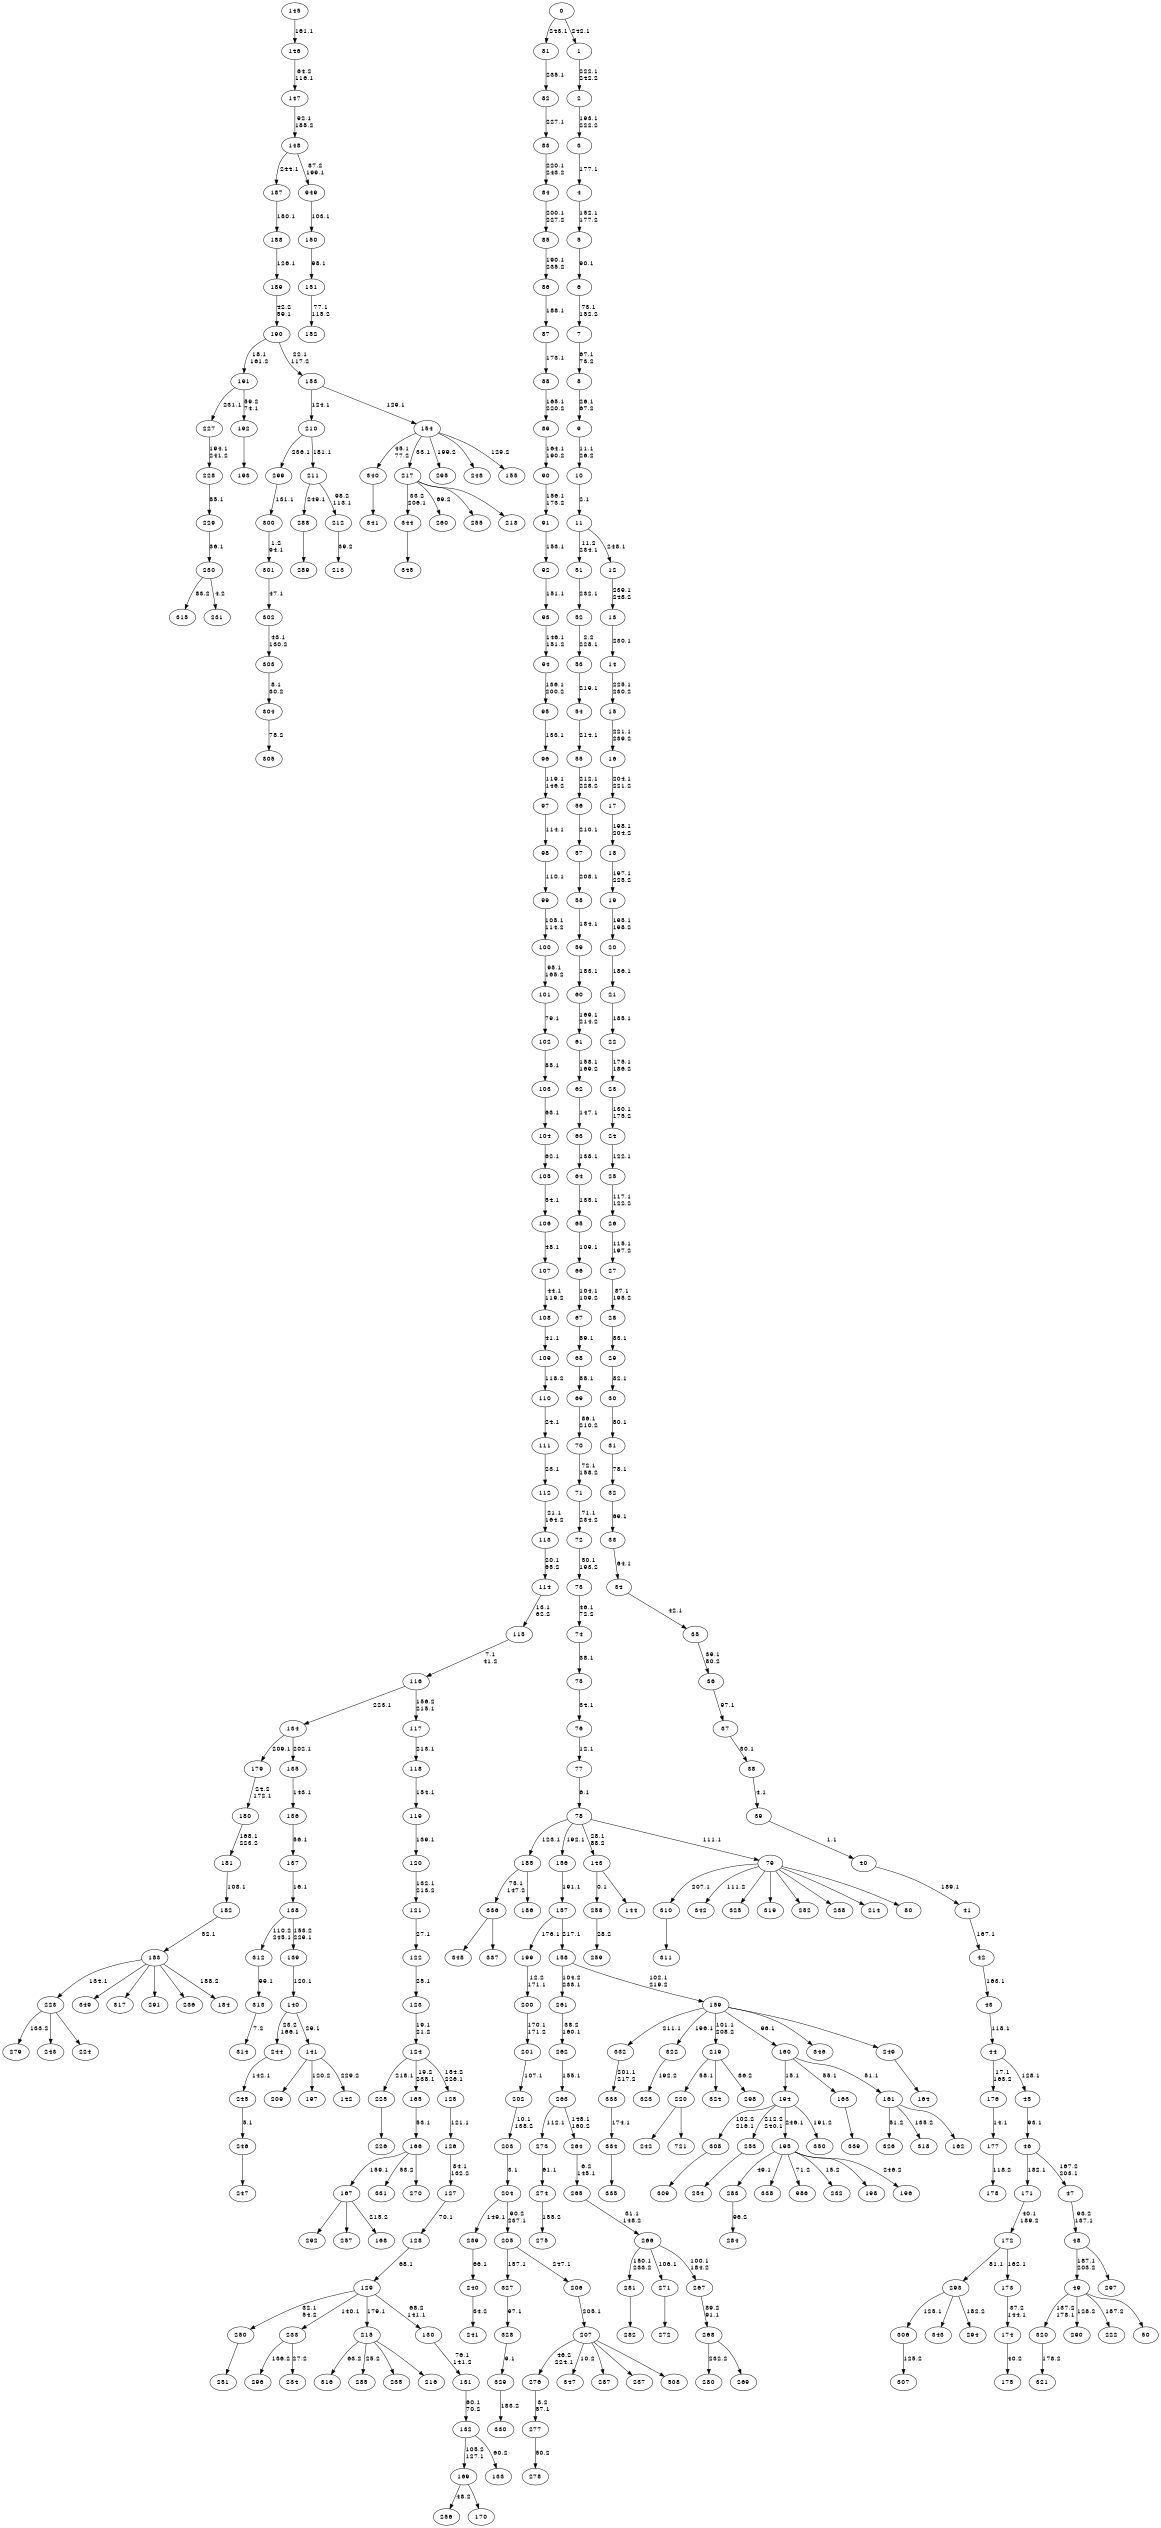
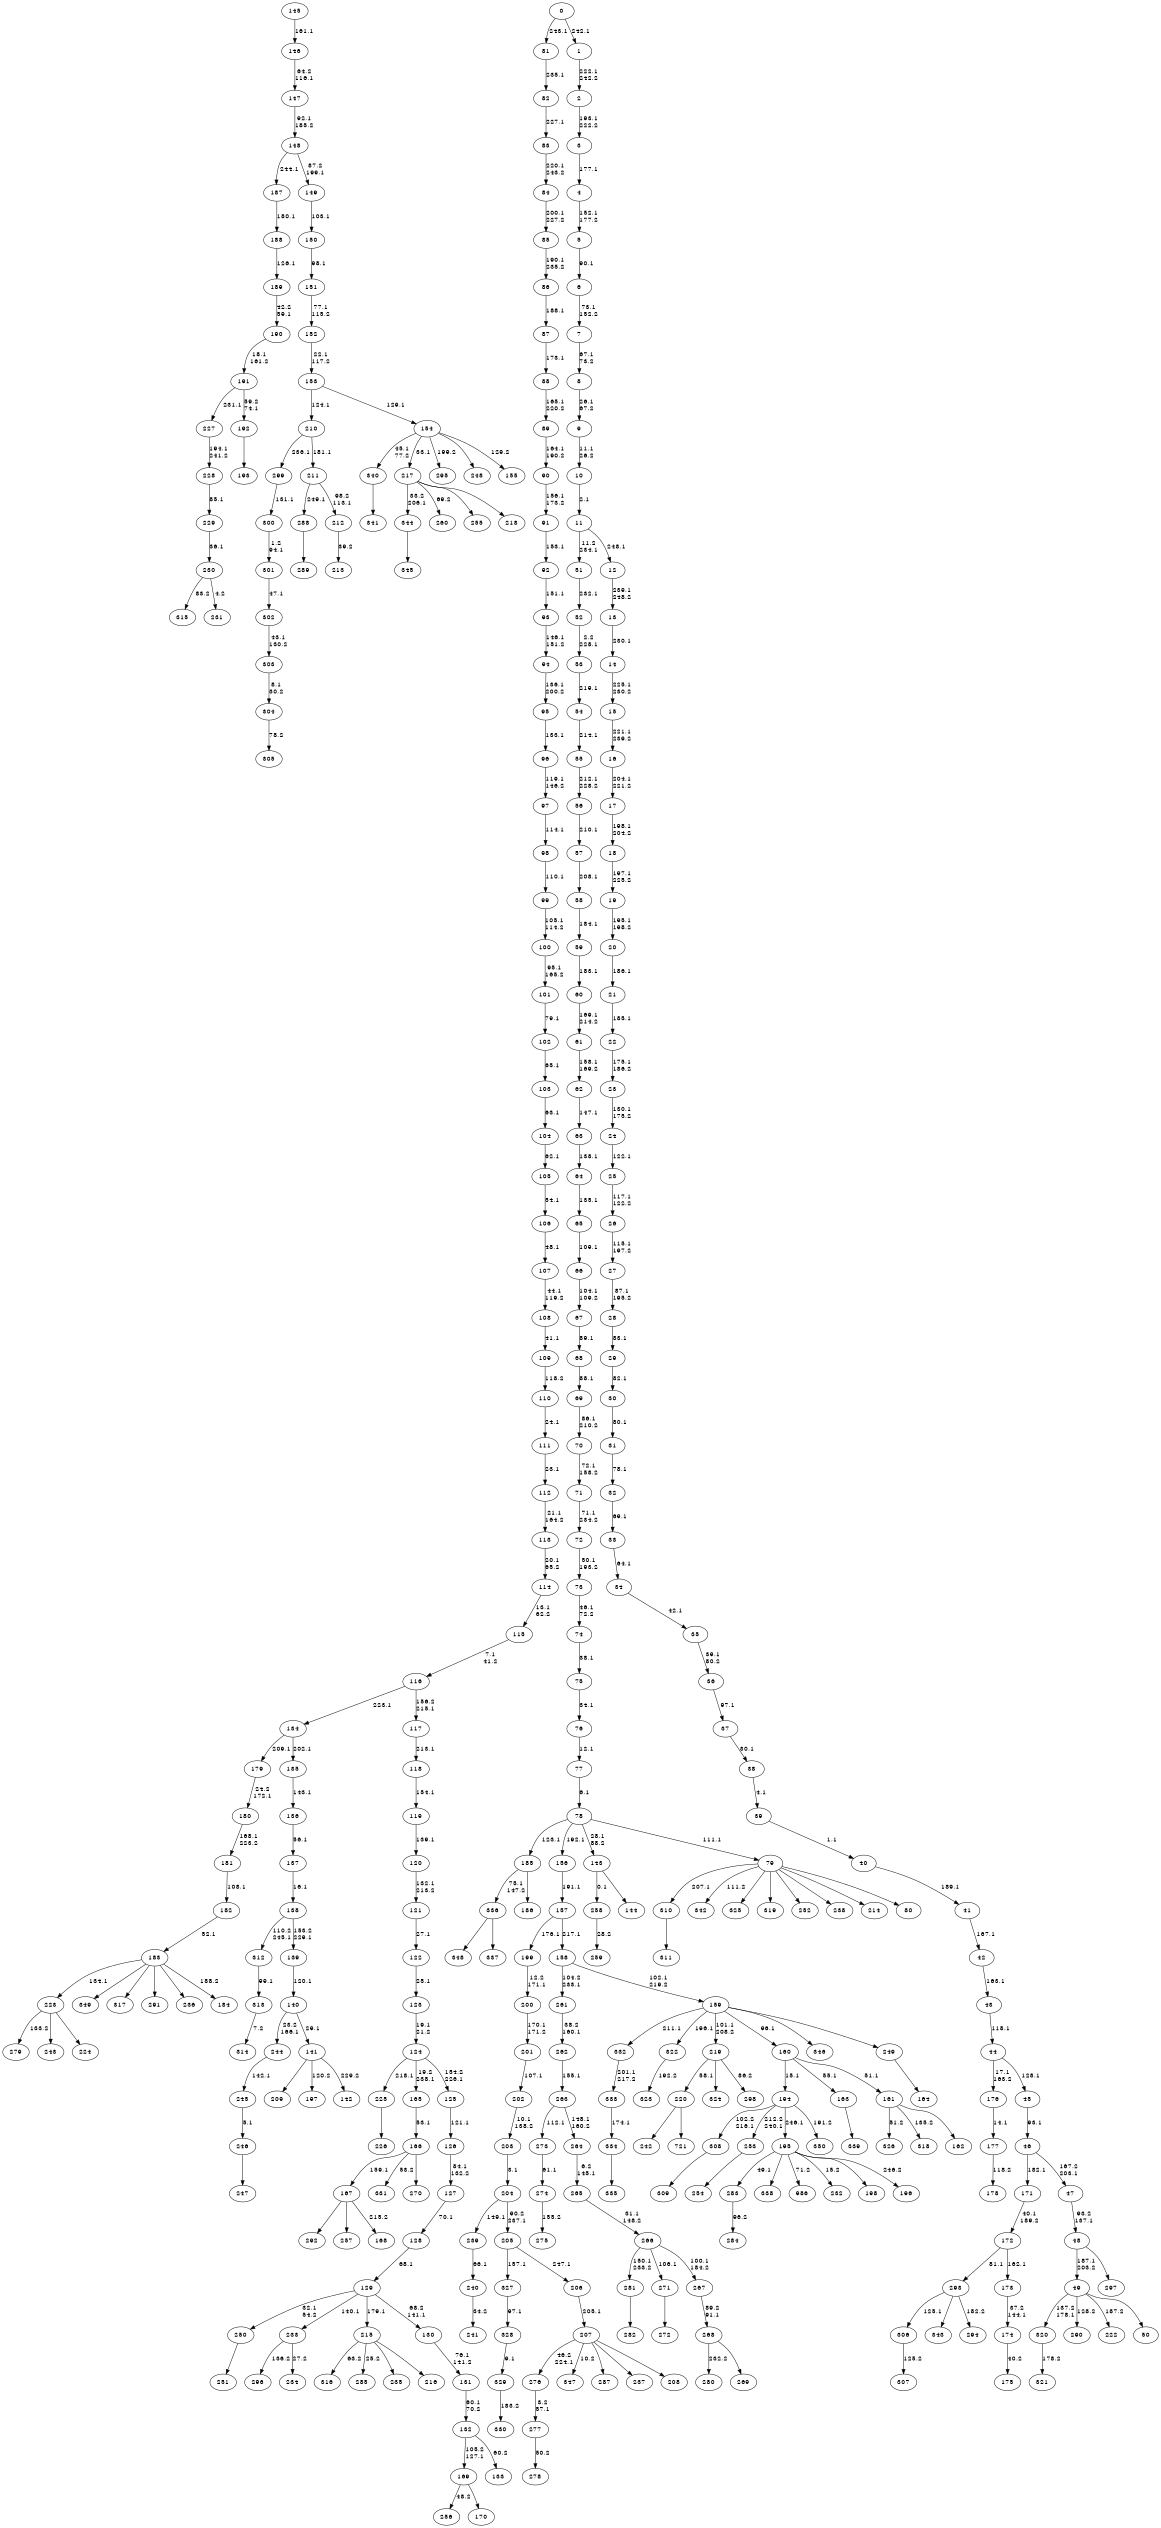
node "949": label "949" -> "149"
edge "190" -> "153": now "152" -> "153"
edge "102" -> "103": label "85,1" -> "65,1"
node "508": label "508" -> "208"
